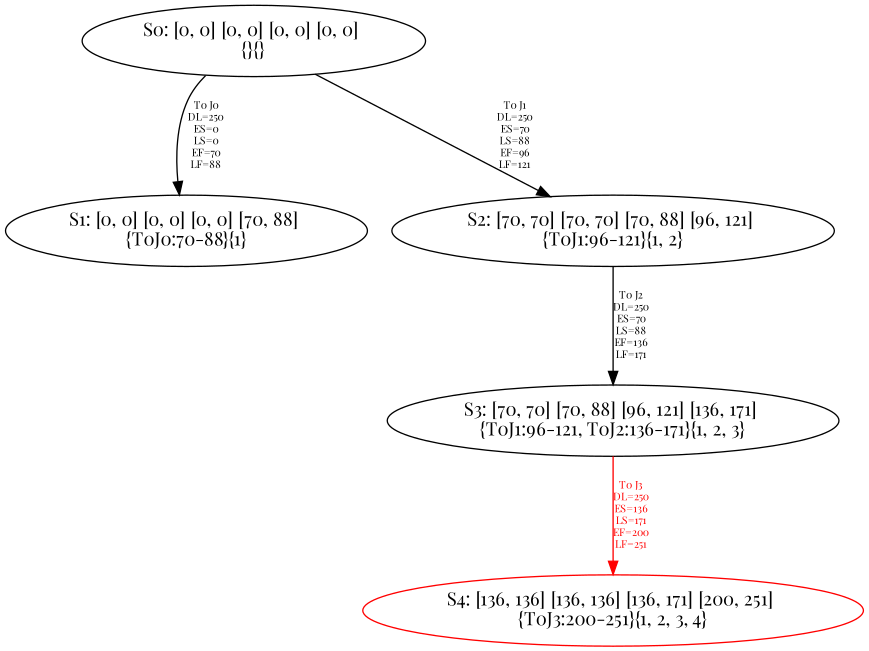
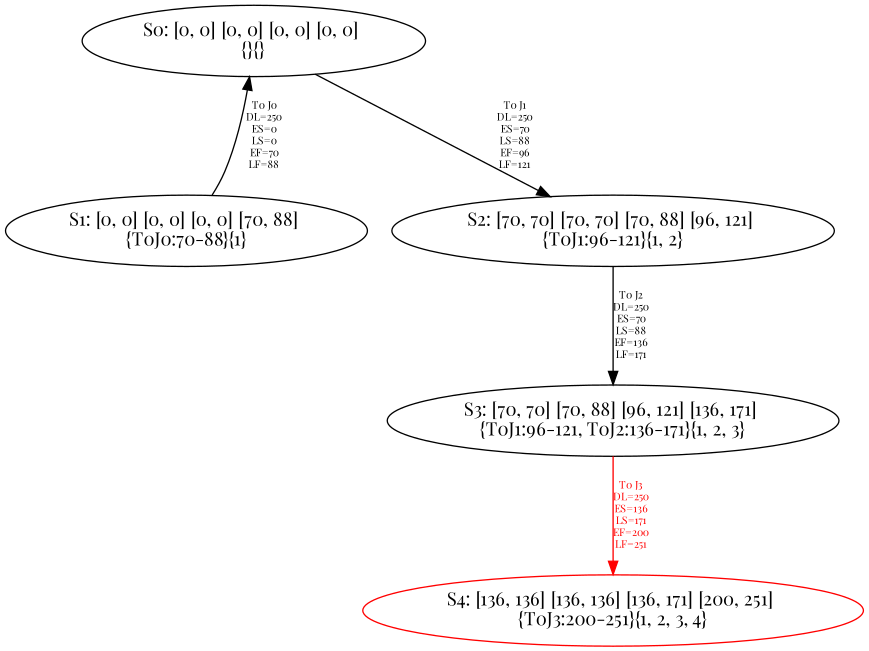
edge "S0: [0, 0] [0, 0] [0, 0] [0, 0] {}{}" -> "S1: [0, 0] [0, 0] [0, 0] [70, 88] {T0J0:70-88}{1}": reversed
